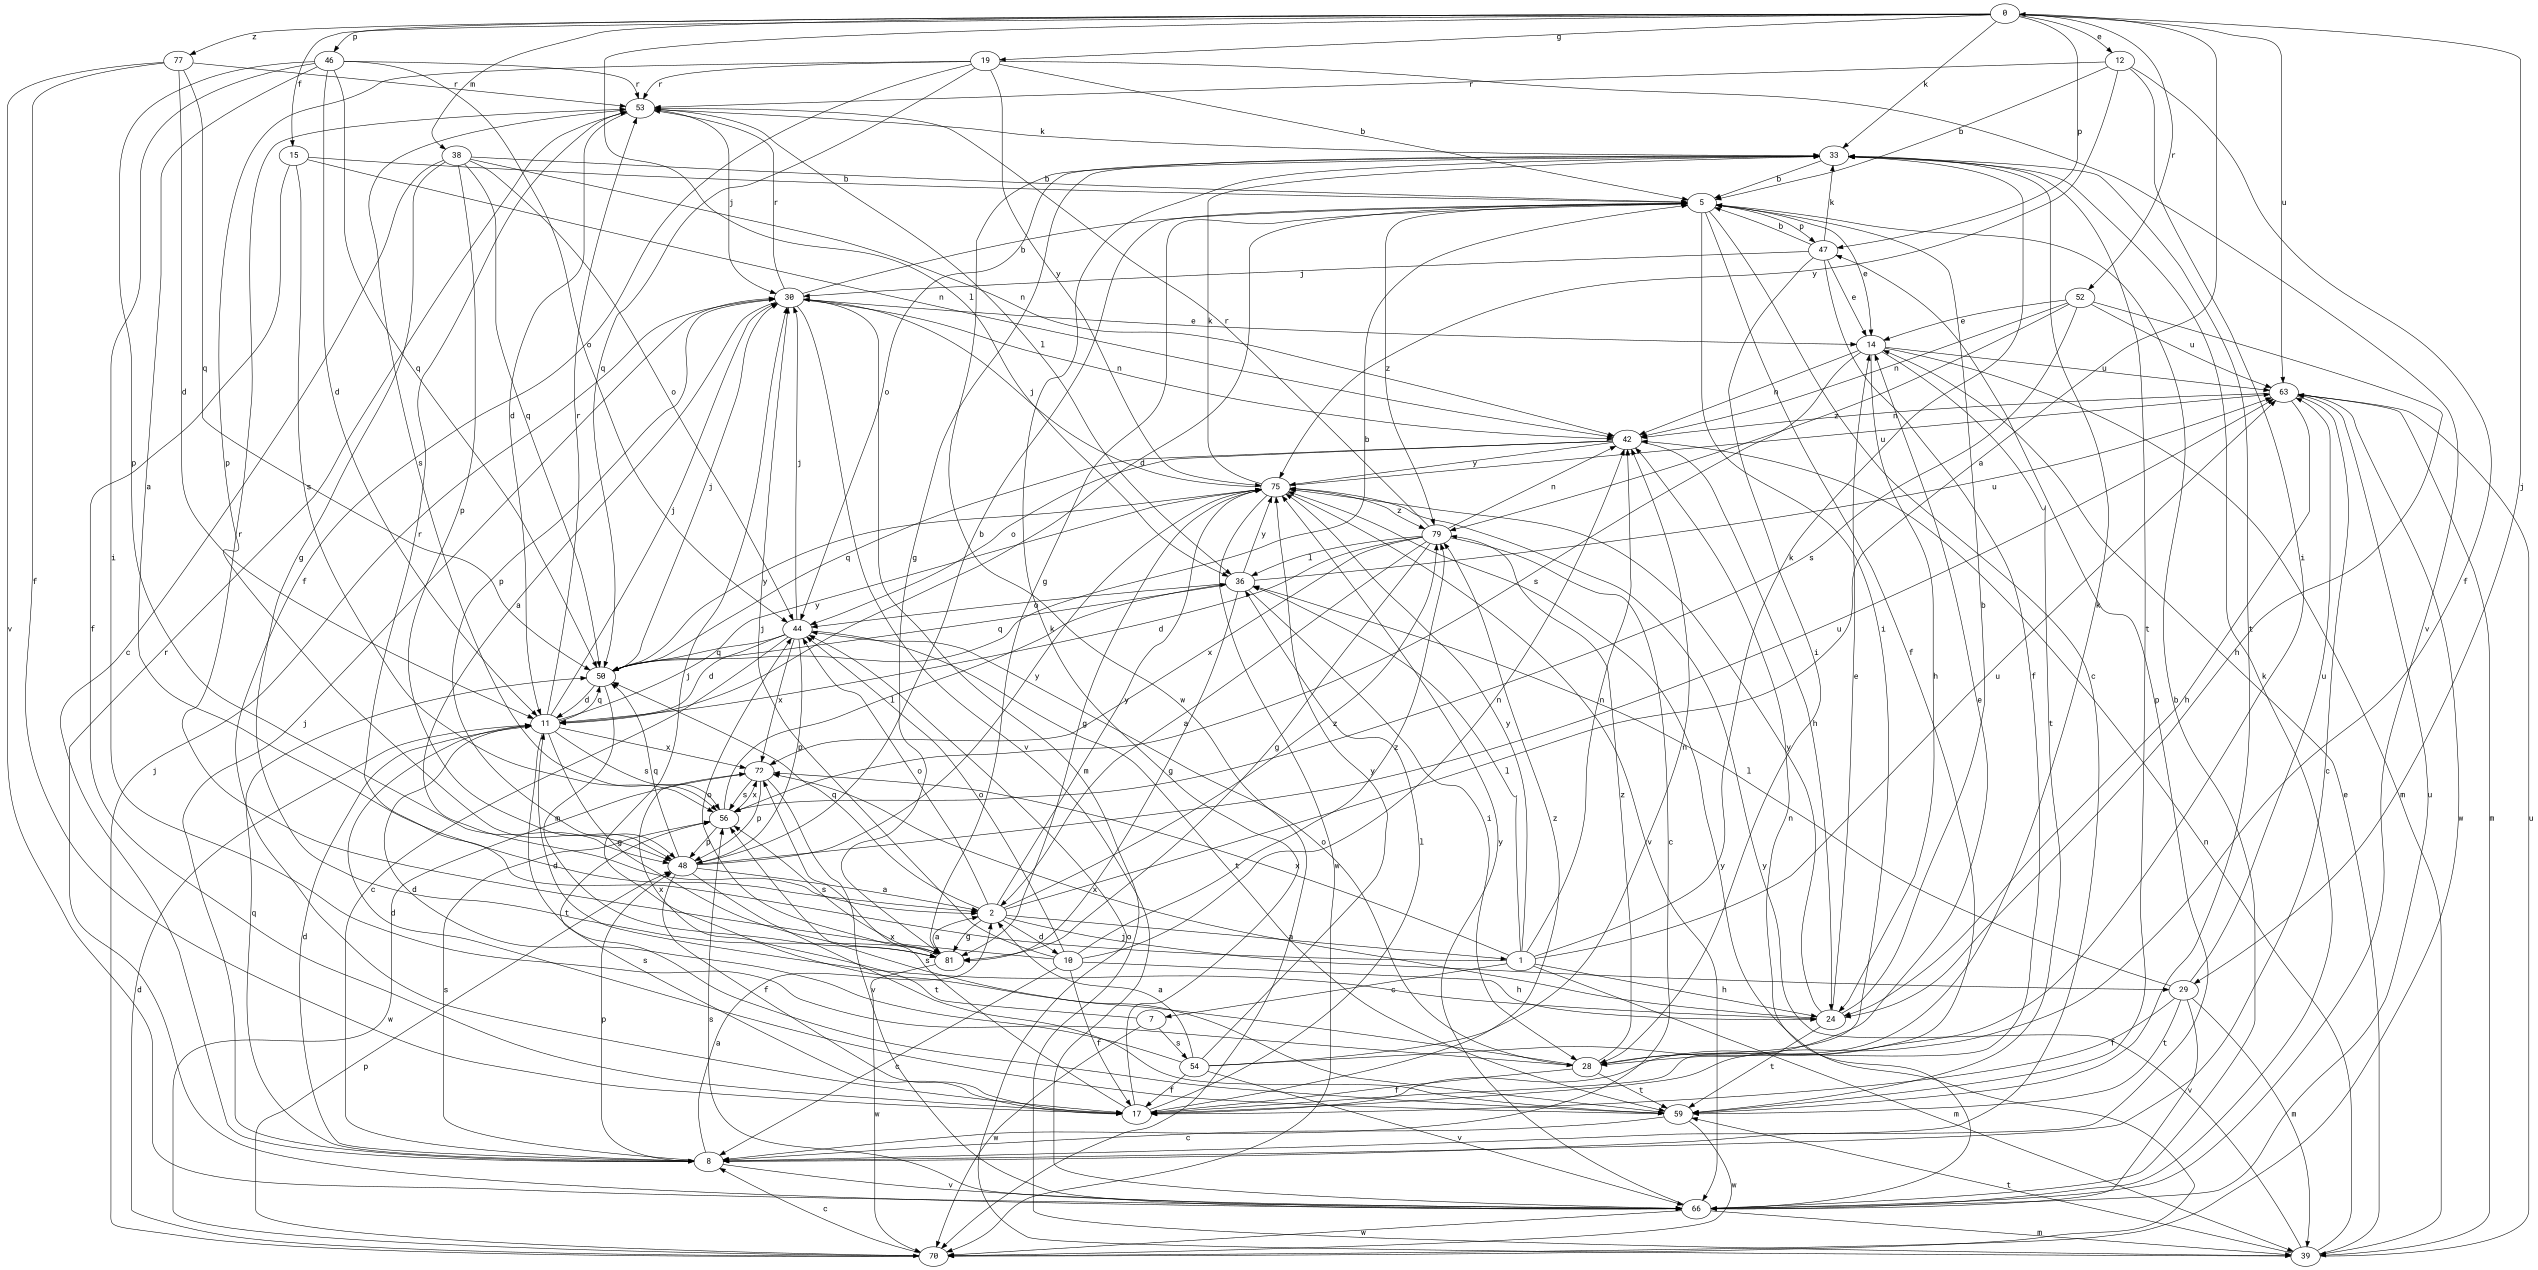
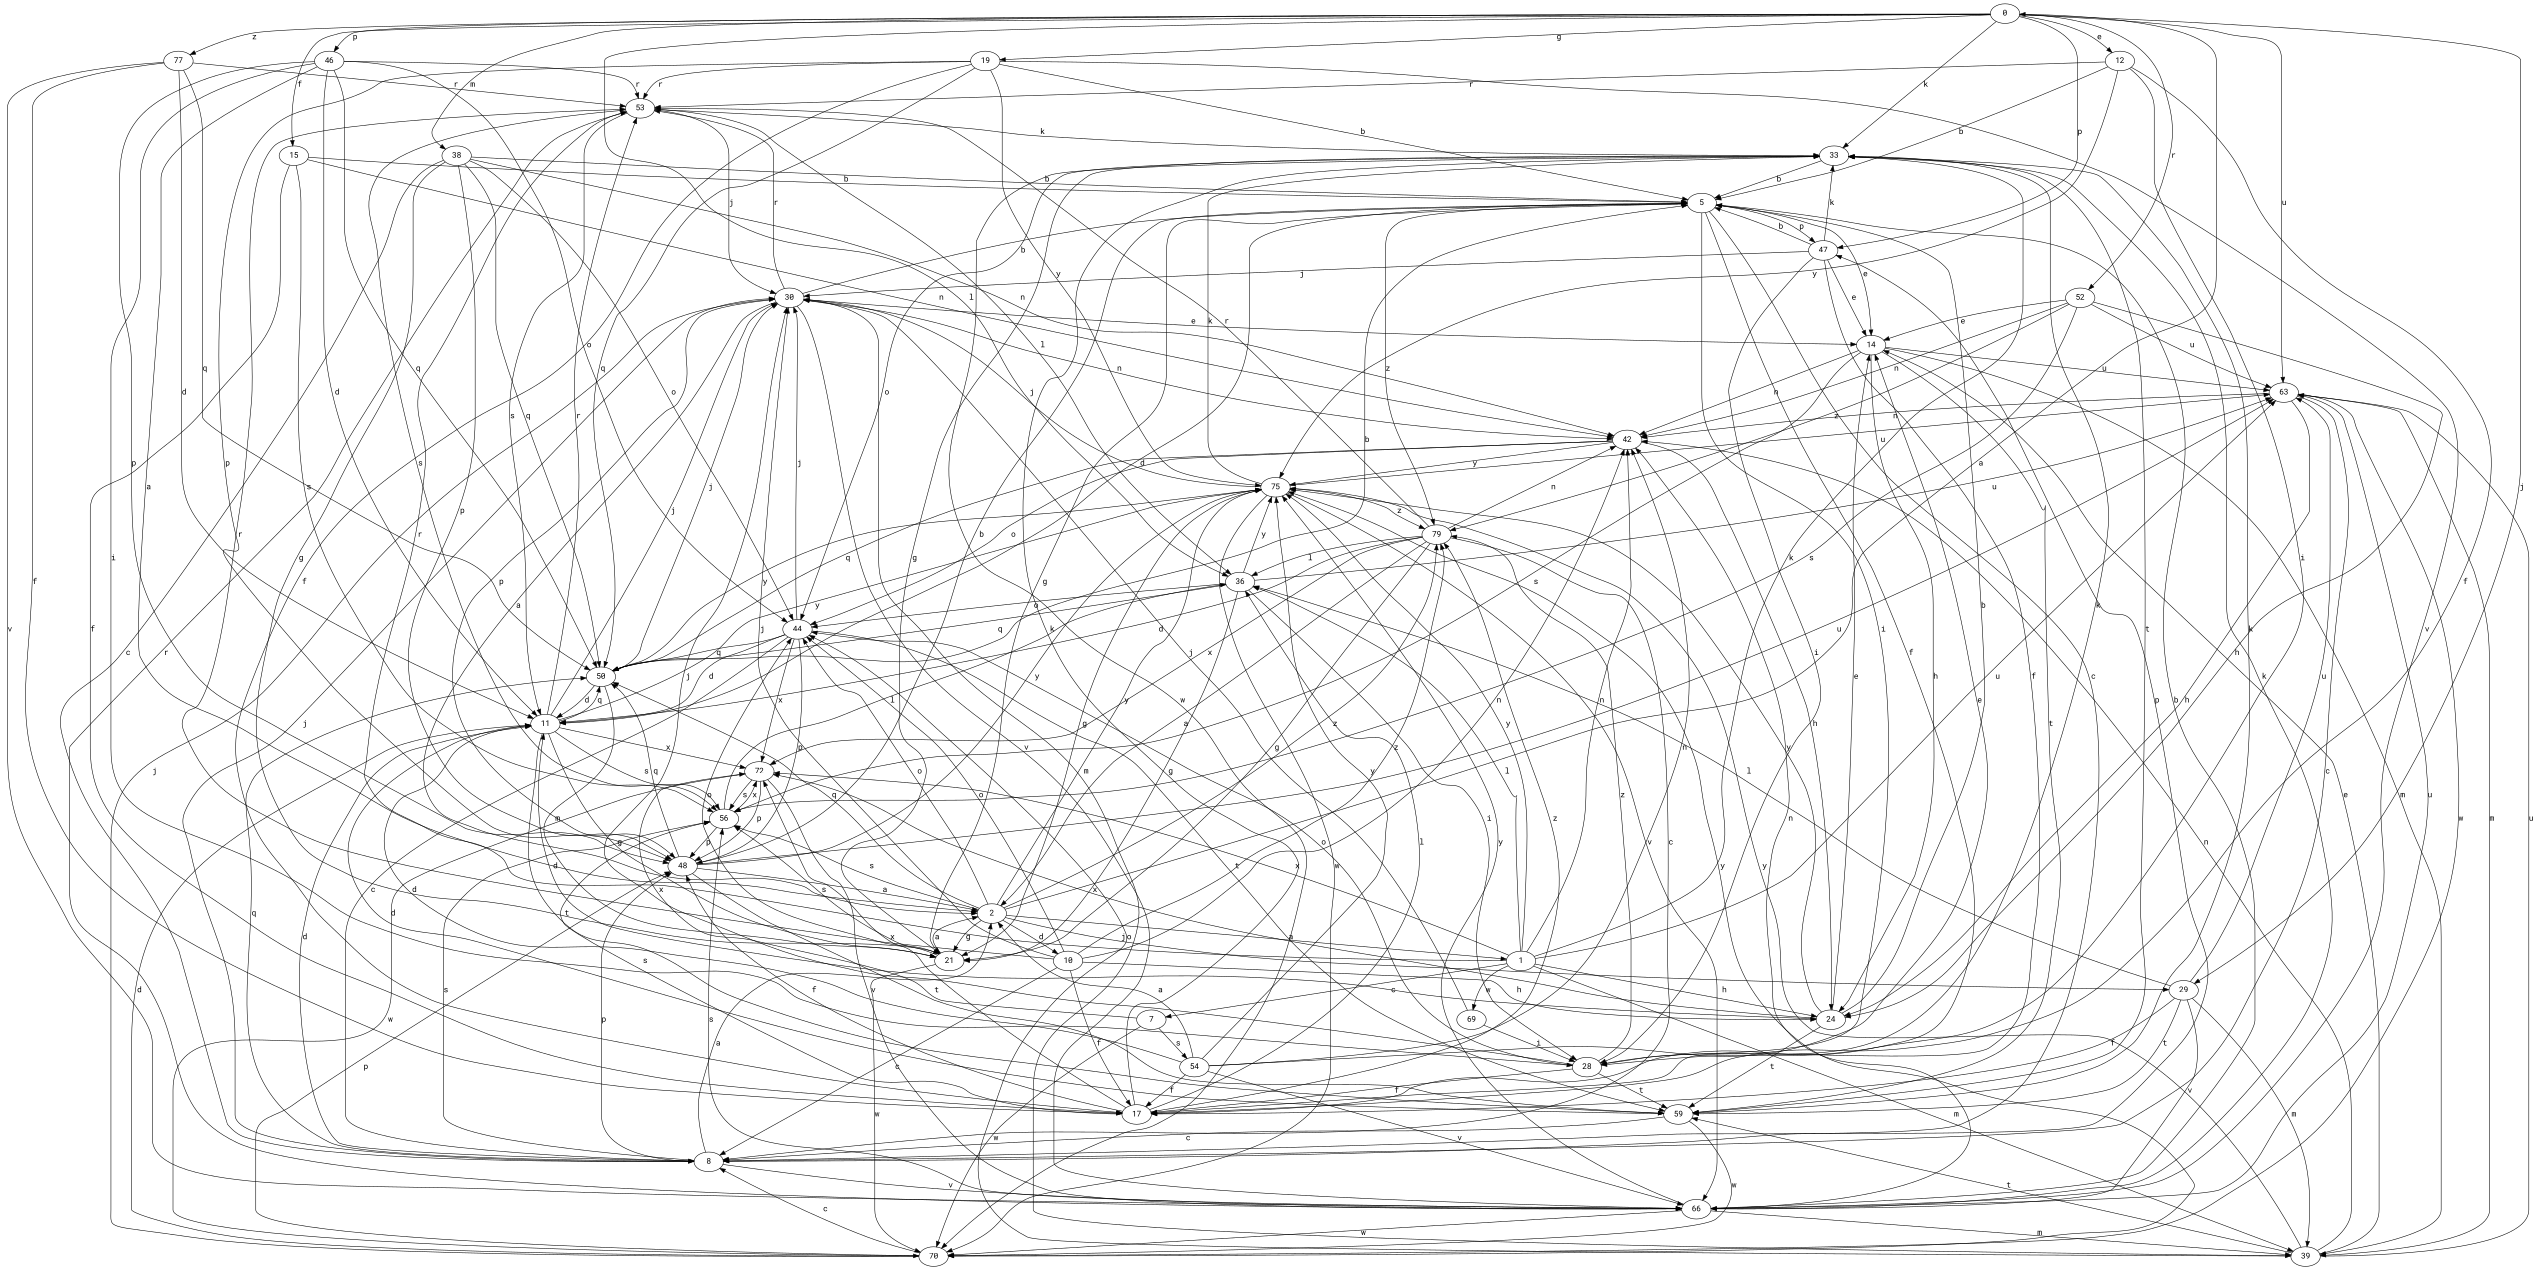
edge "53" -> "11": label "d" -> "s"
edge "59" -> "33": label "t" -> "k"
node "81": label "81" -> "21"
edge "59" -> "56": now "2" -> "56"
node "69": added
edge "48" -> "17": reversed
